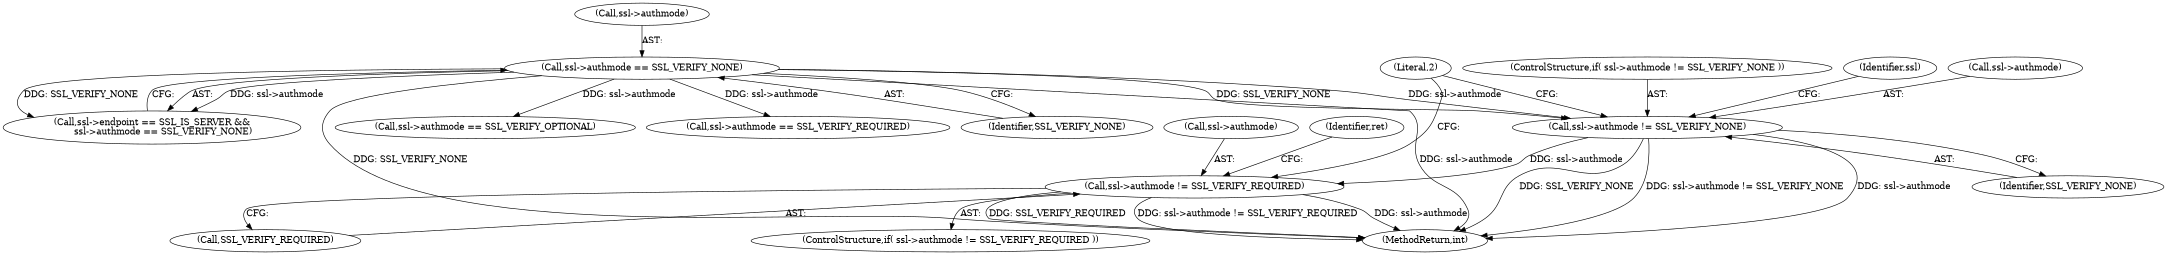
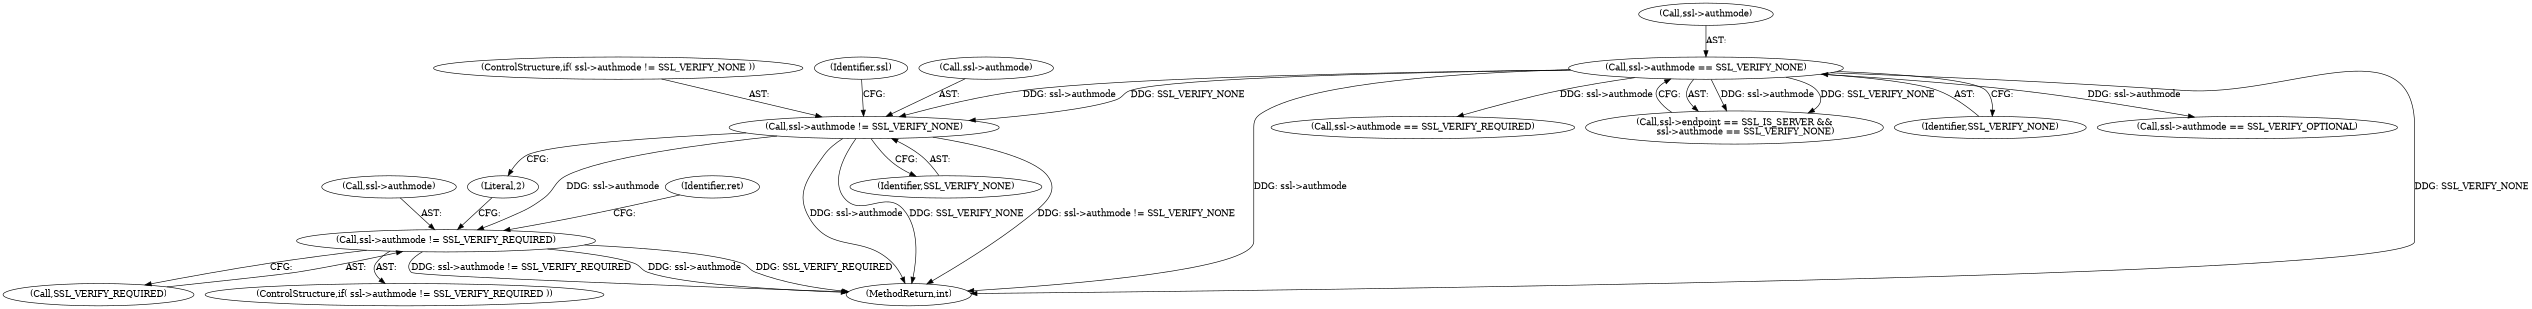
edge "(Literal,2)" -> "(Call,ssl->authmode != SSL_VERIFY_NONE)": reversed
